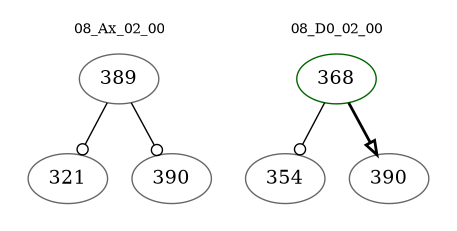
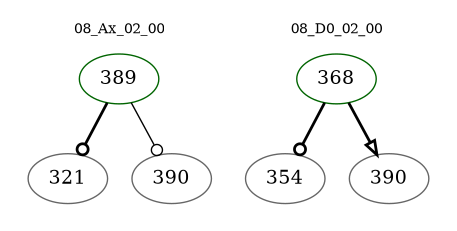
node "389": color gray40 -> darkgreen
edge "389" -> "321": style solid -> bold
edge "368" -> "354": style solid -> bold
